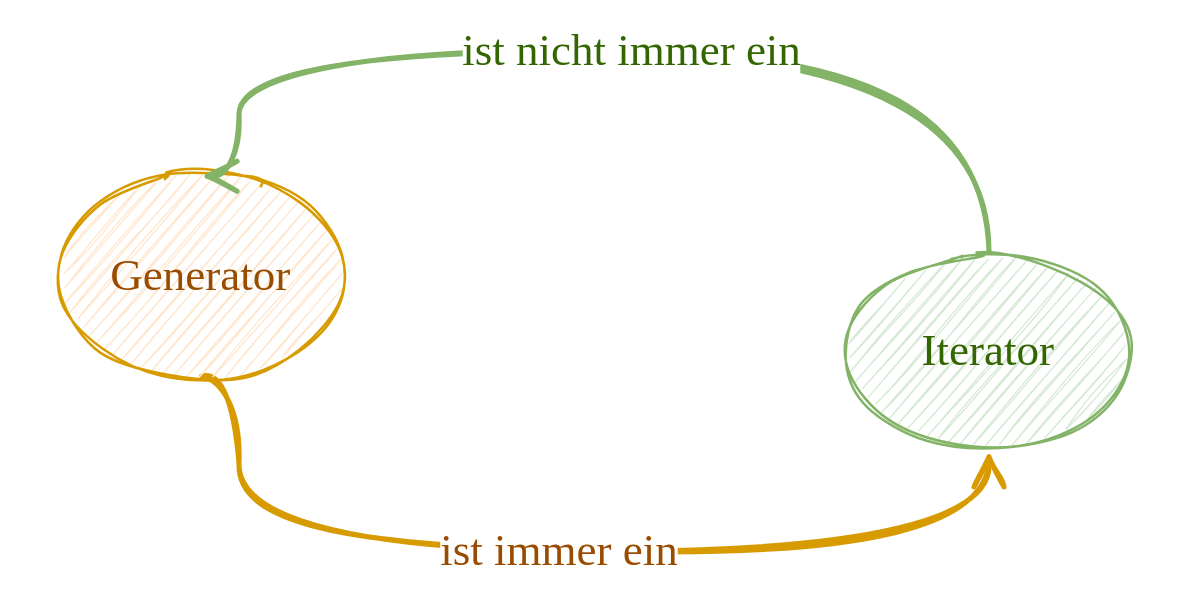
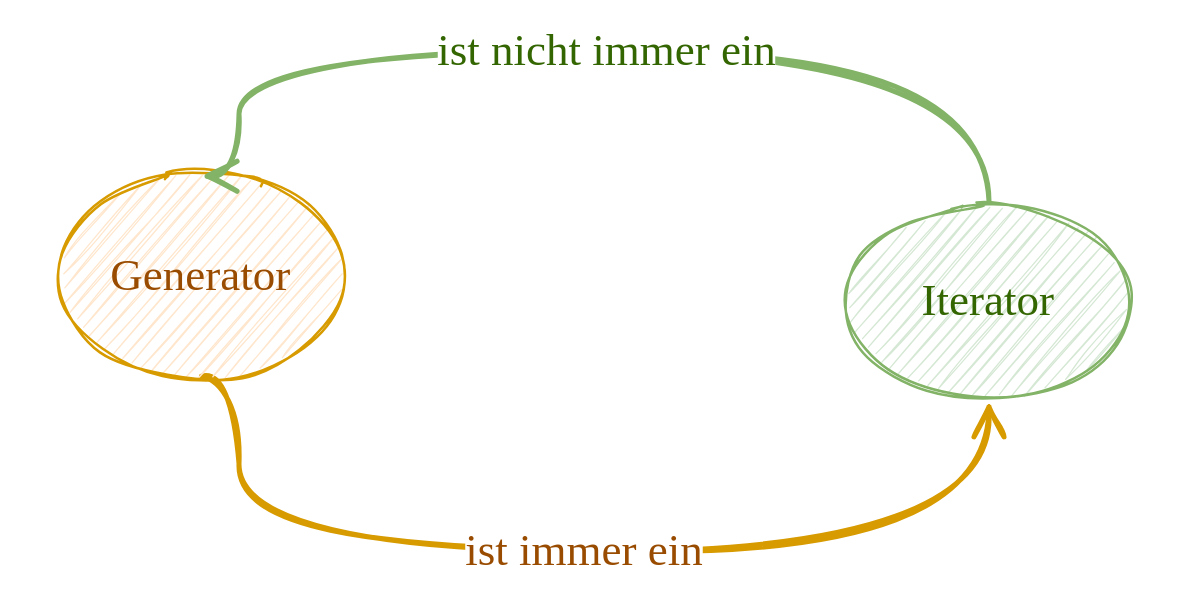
node "Iterator": moved (989, 351) -> (989, 301)
